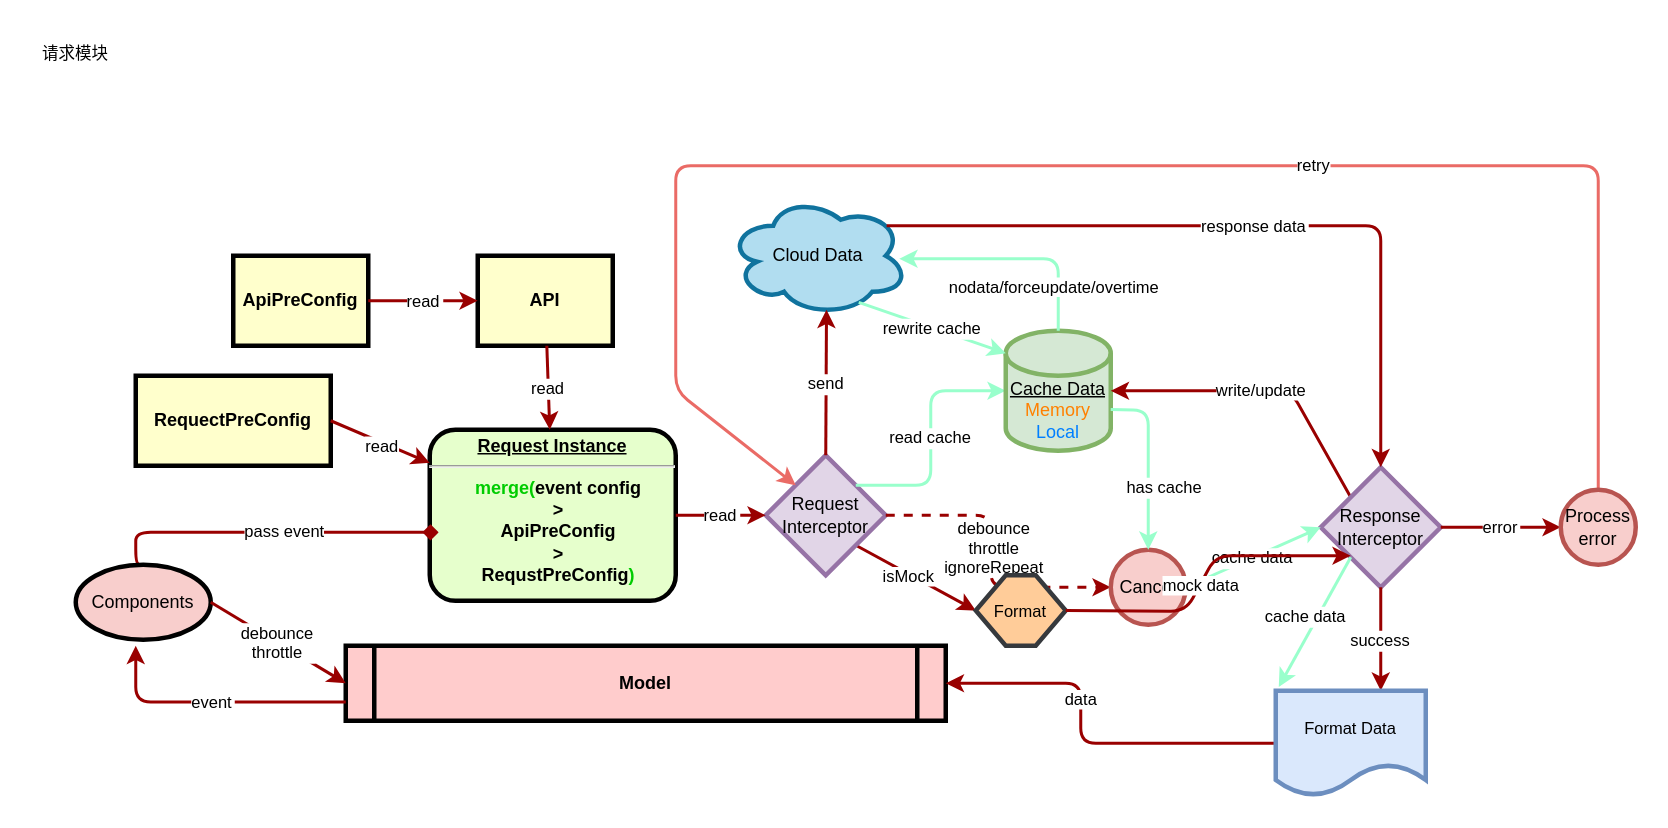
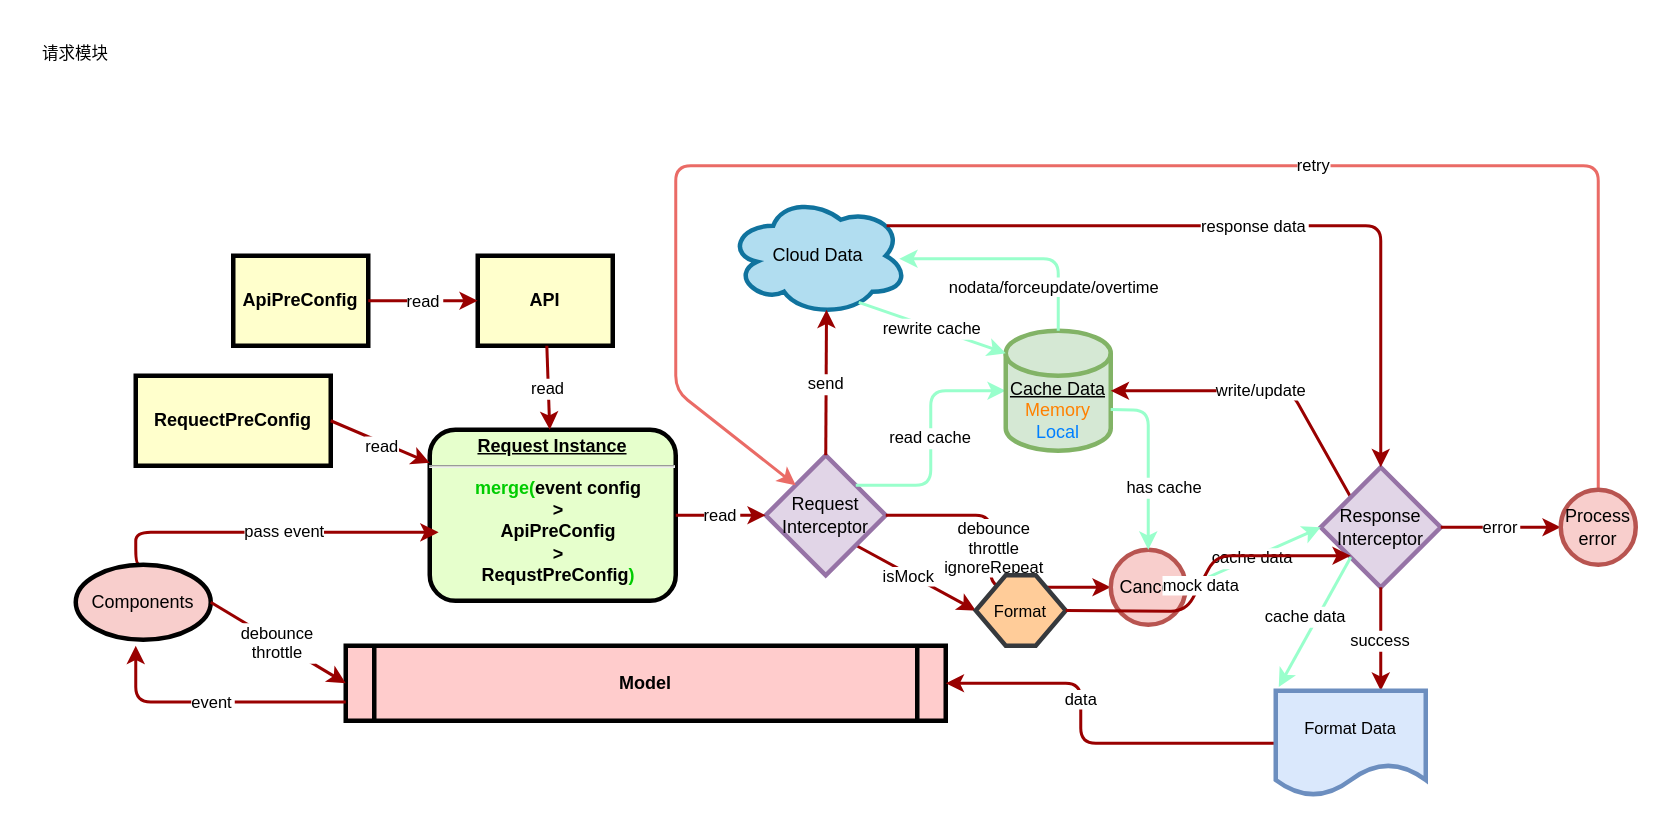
edge "Request Interceptor" -> "Cancel": style dashed -> solid
edge "Components" -> "Request Instance merge(event config > ApiPreConfig > RequstPreConfig)": arrowhead diamond -> classic
